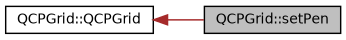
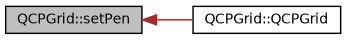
edge "QCPGrid::setPen" -> "QCPGrid::QCPGrid": reversed
